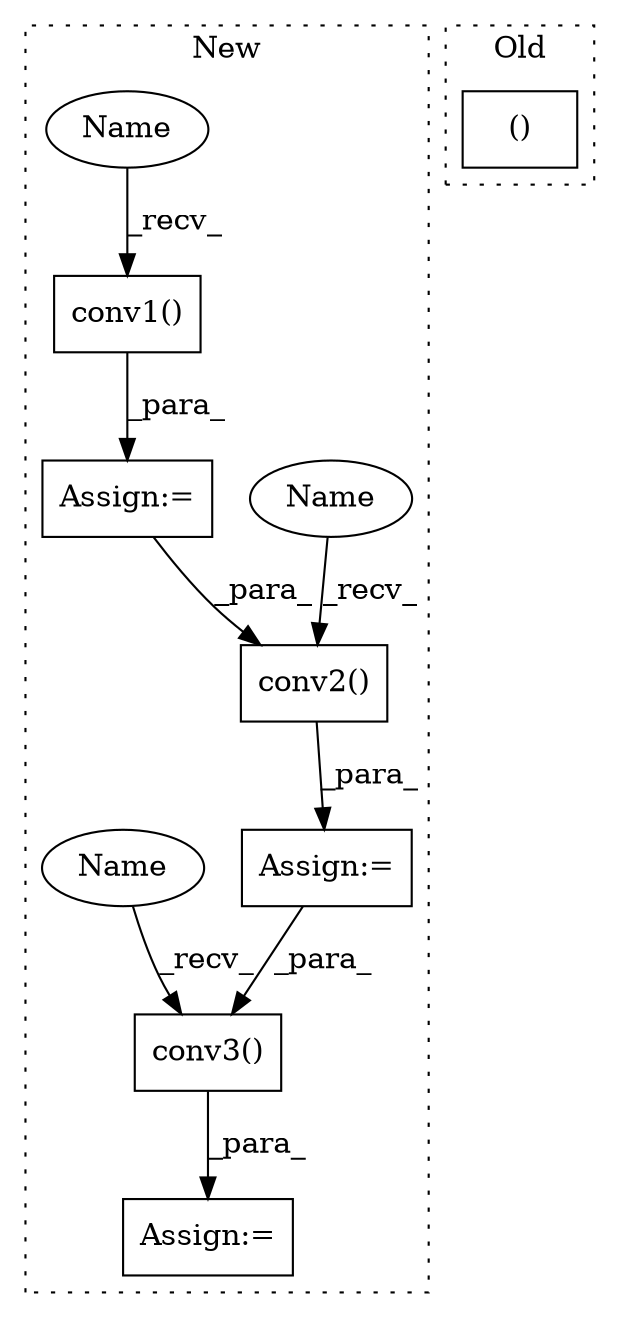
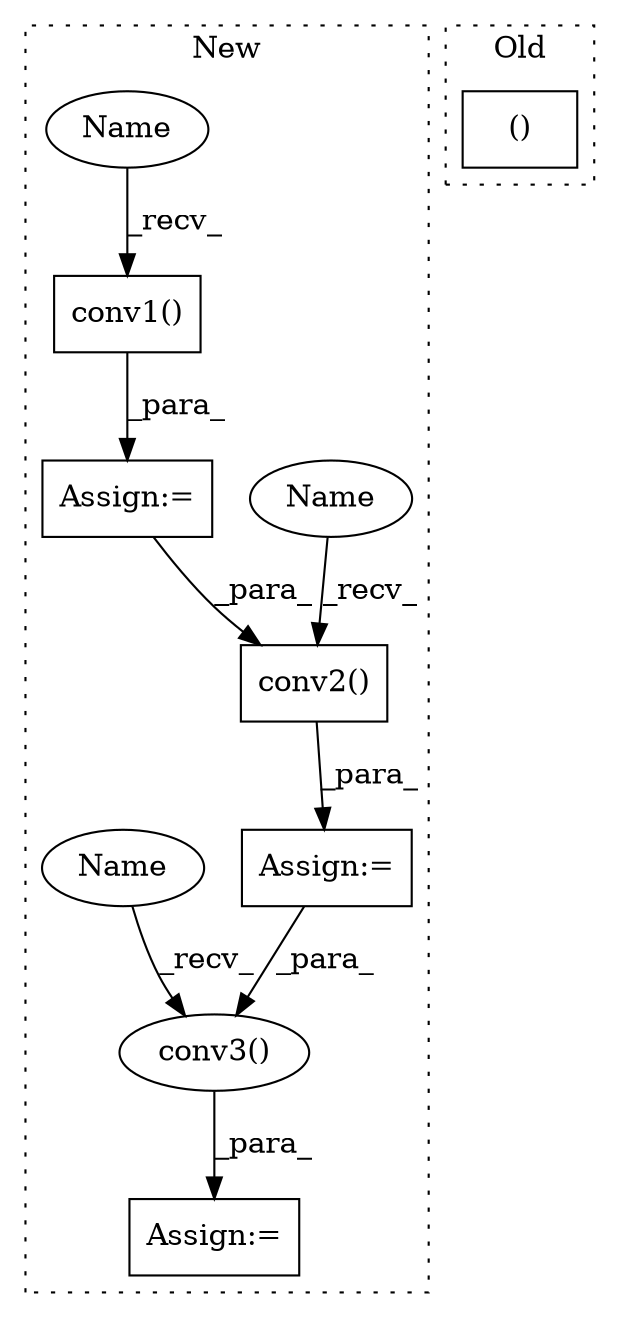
node "conv3()": shape box -> ellipse
